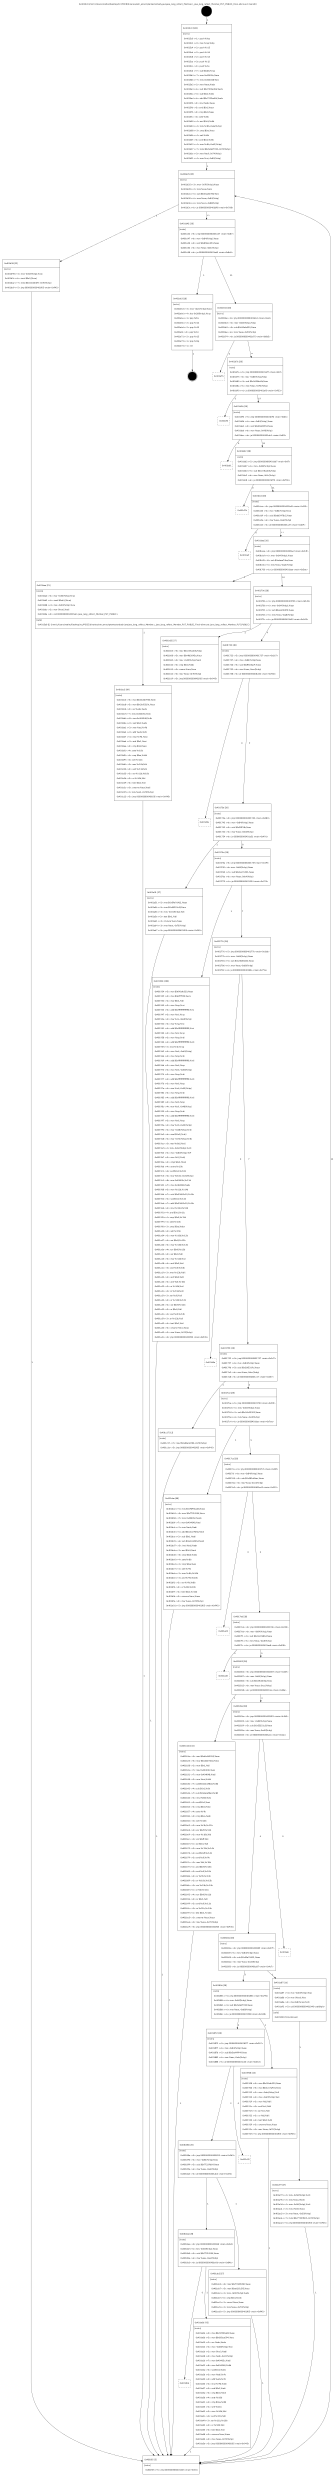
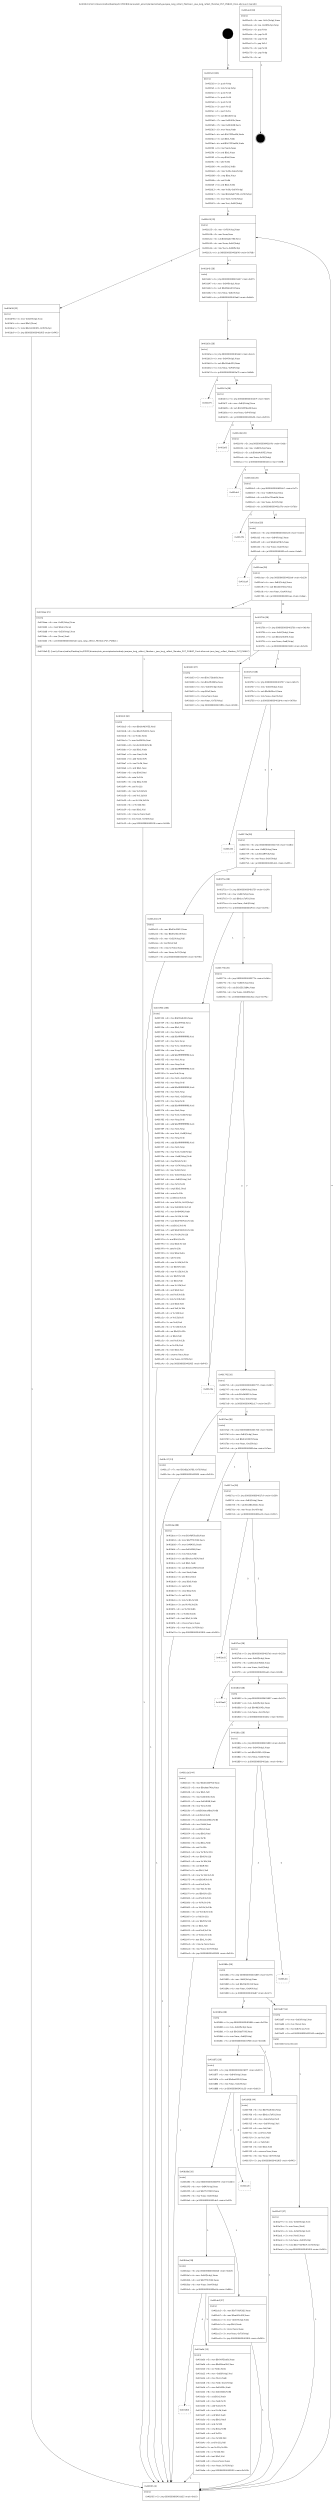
edge "0x401642 [28]" -> "0x401e63 [18]": removed, label "1"
